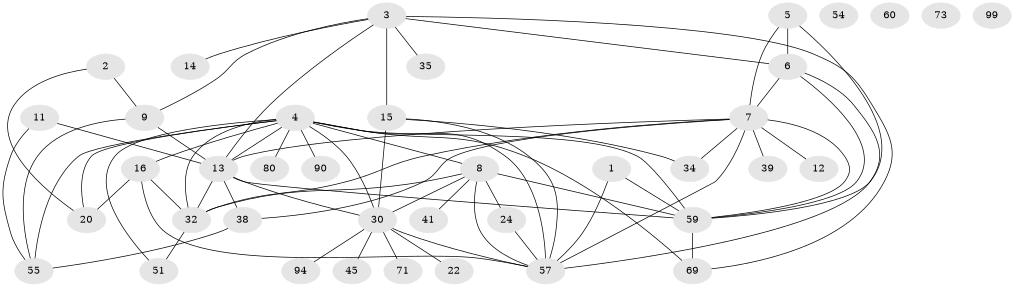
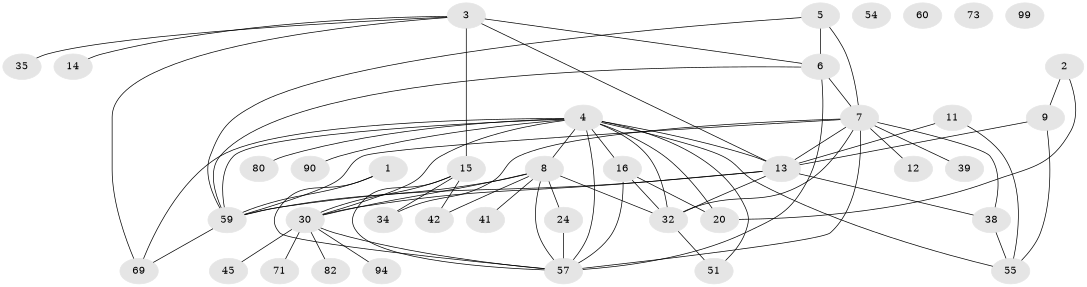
edge "3" -- "9": removed
node "42": added
node "22": label "22" -> "82"
